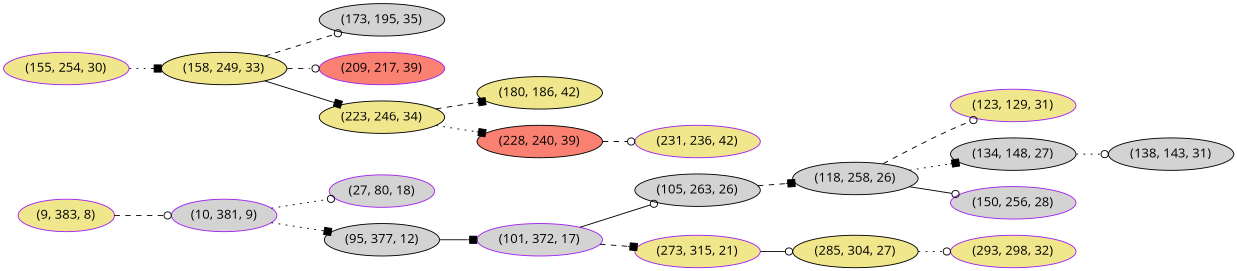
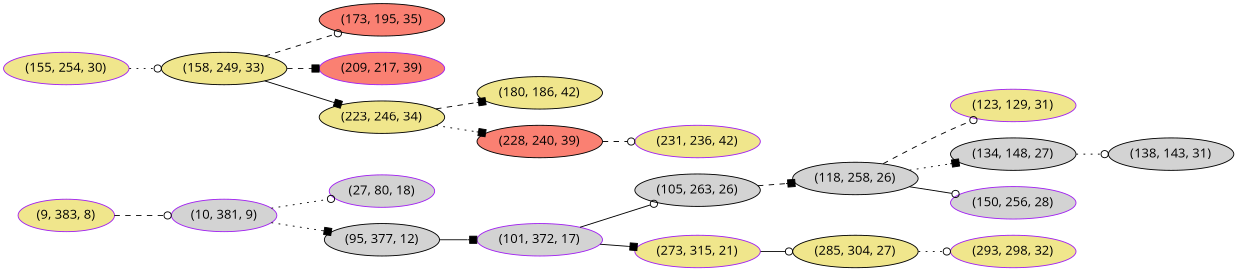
node "(173, 195, 35)": fillcolor lightgrey -> salmon
edge "(155, 254, 30)" -> "(158, 249, 33)": arrowhead box -> odot
edge "(158, 249, 33)" -> "(209, 217, 39)": arrowhead odot -> box
edge "(101, 372, 17)" -> "(273, 315, 21)": style dashed -> solid
